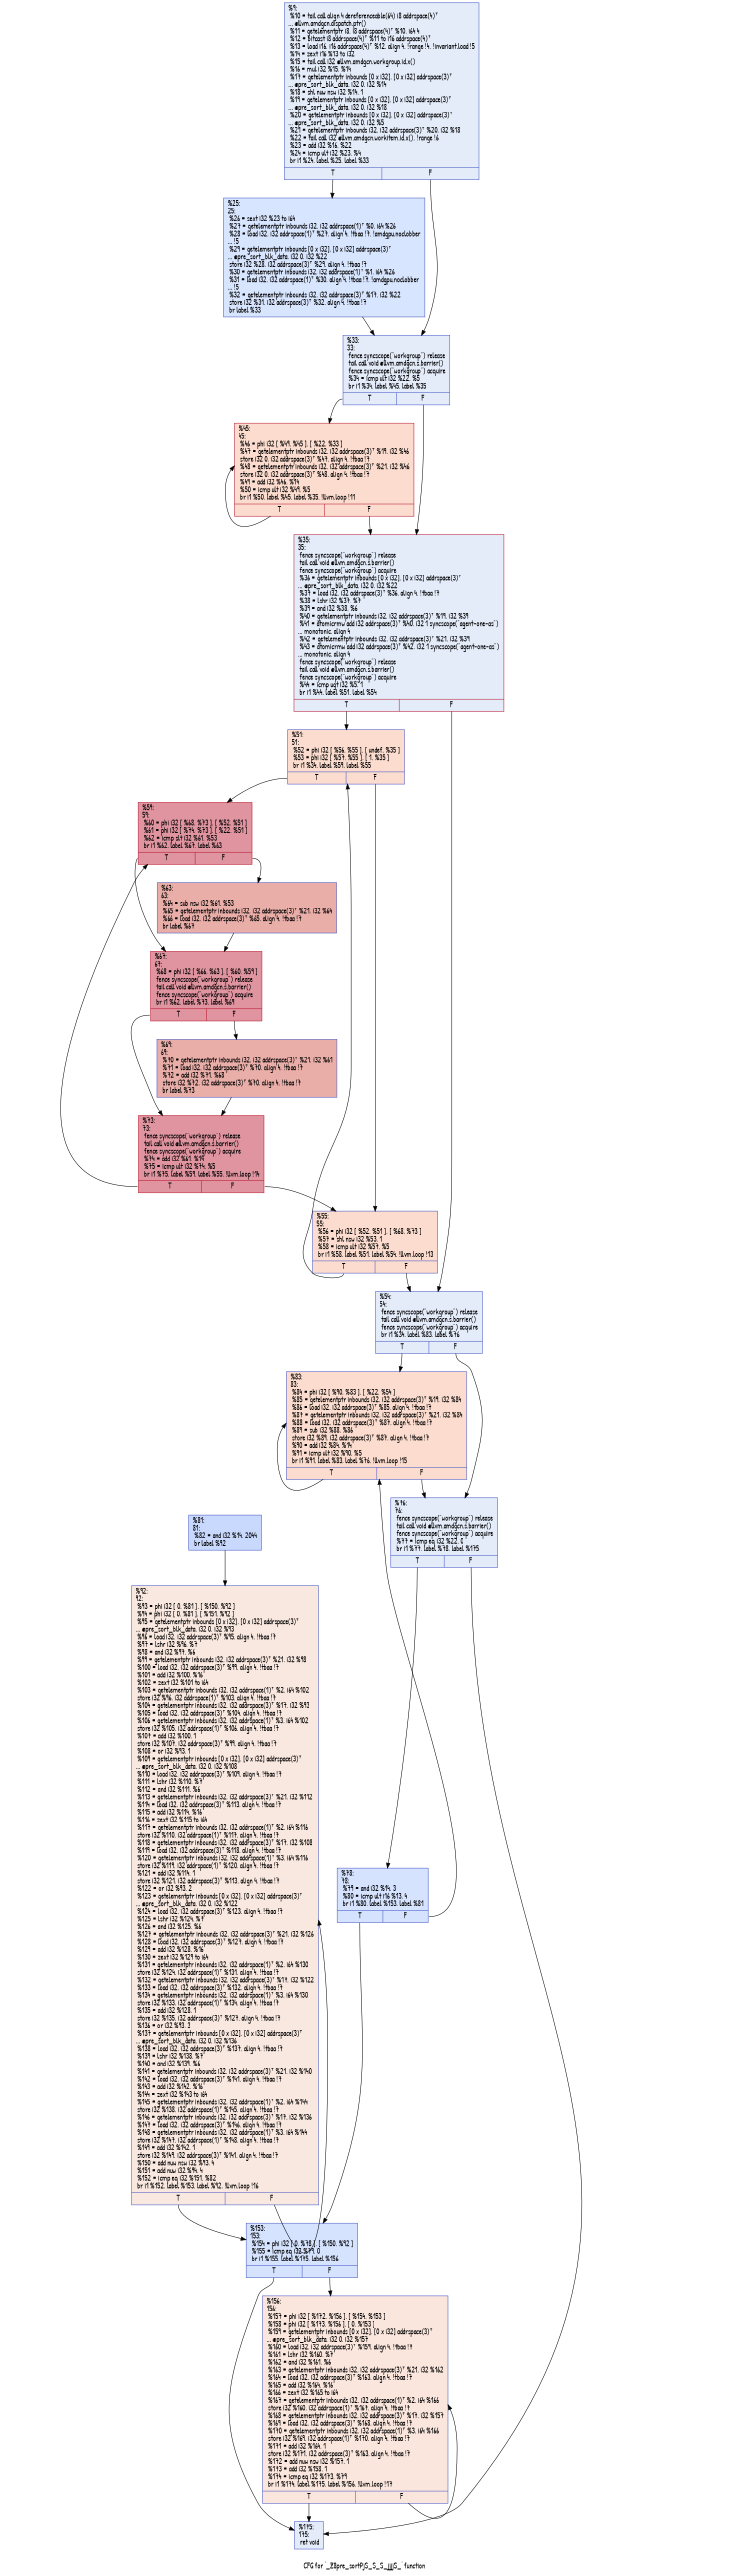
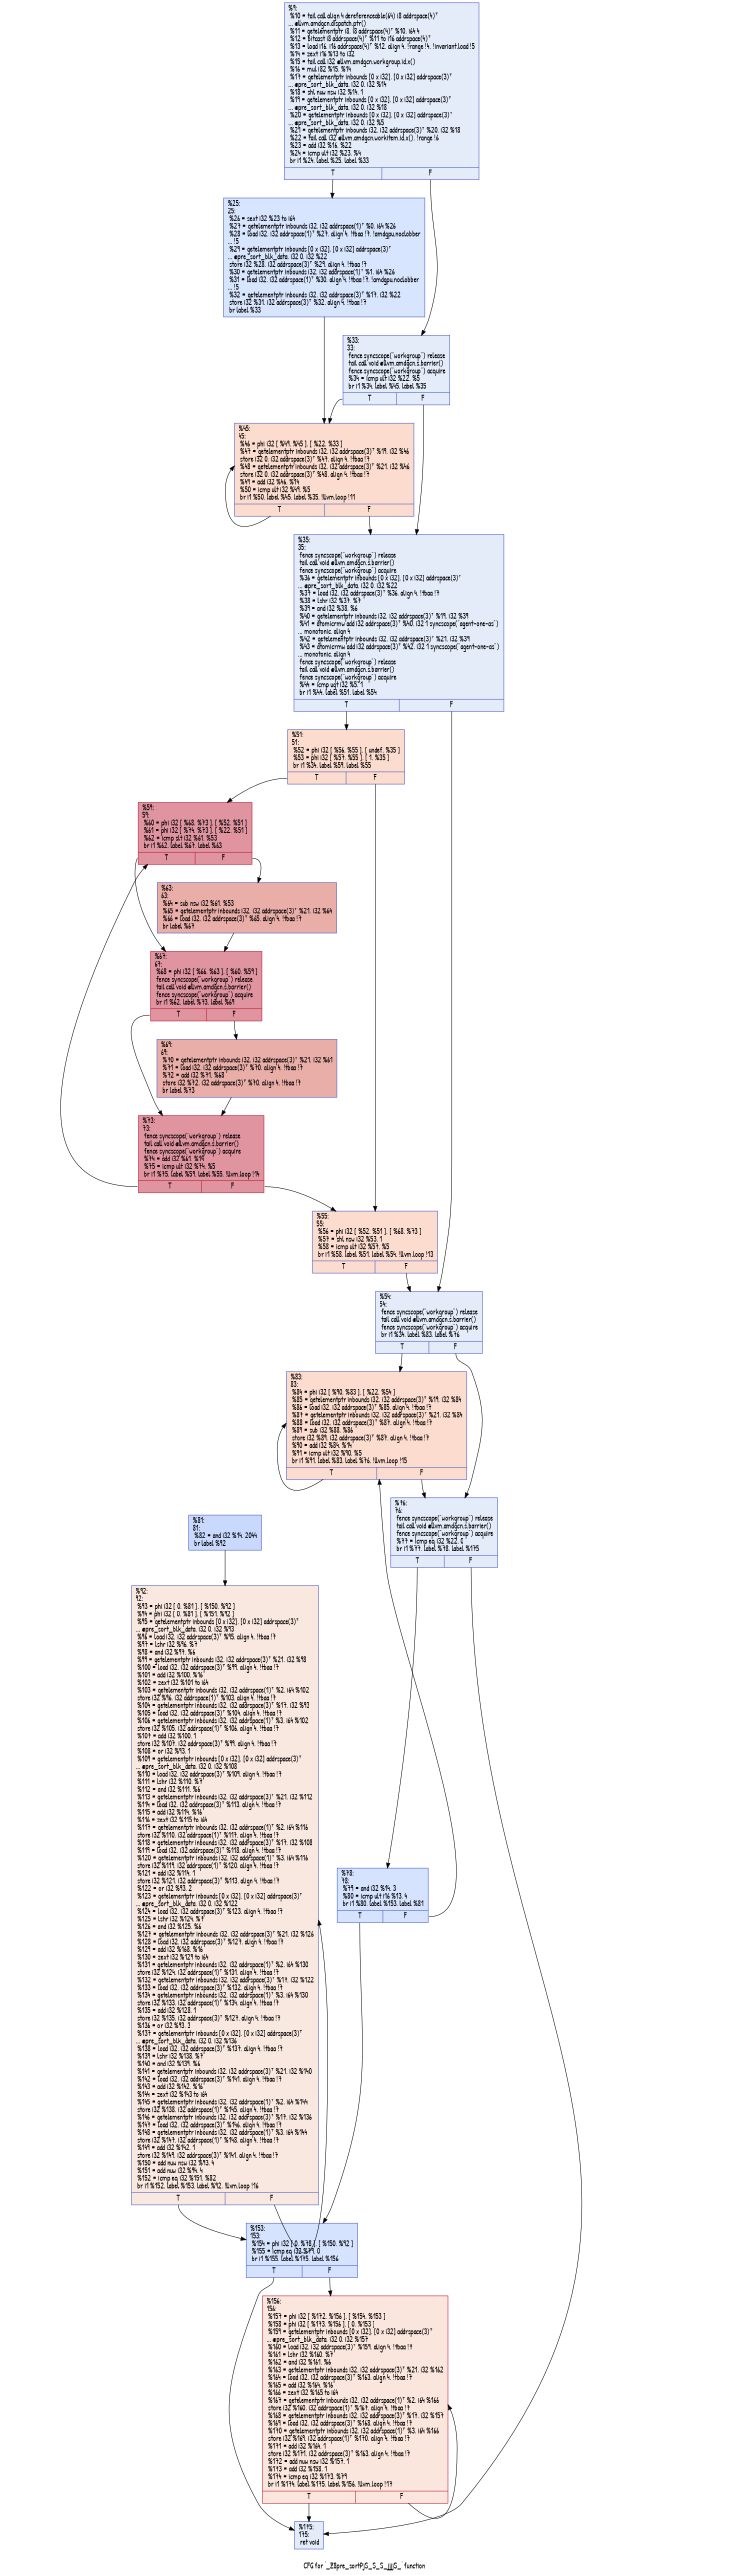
node "%9:": text "%16 = mul i32 %15, %14" -> "%16 = mul i82 %15, %14"
edge "%25:" -> "%33:": now "%25:" -> "%45:"
node "%45:": color #b70d28ff -> #3d50c3ff
node "%35:": color #b70d28ff -> #3d50c3ff
edge "%55:" -> "%51:": removed
node "%92:": text "%129 = add i32 %128, %16" -> "%129 = add i32 %168, %16"
node "%156:": color #3d50c3ff -> #b70d28ff
